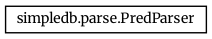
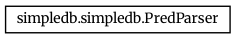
node "simpledb.parse.PredParser": label "simpledb.parse.PredParser" -> "simpledb.simpledb.PredParser"
